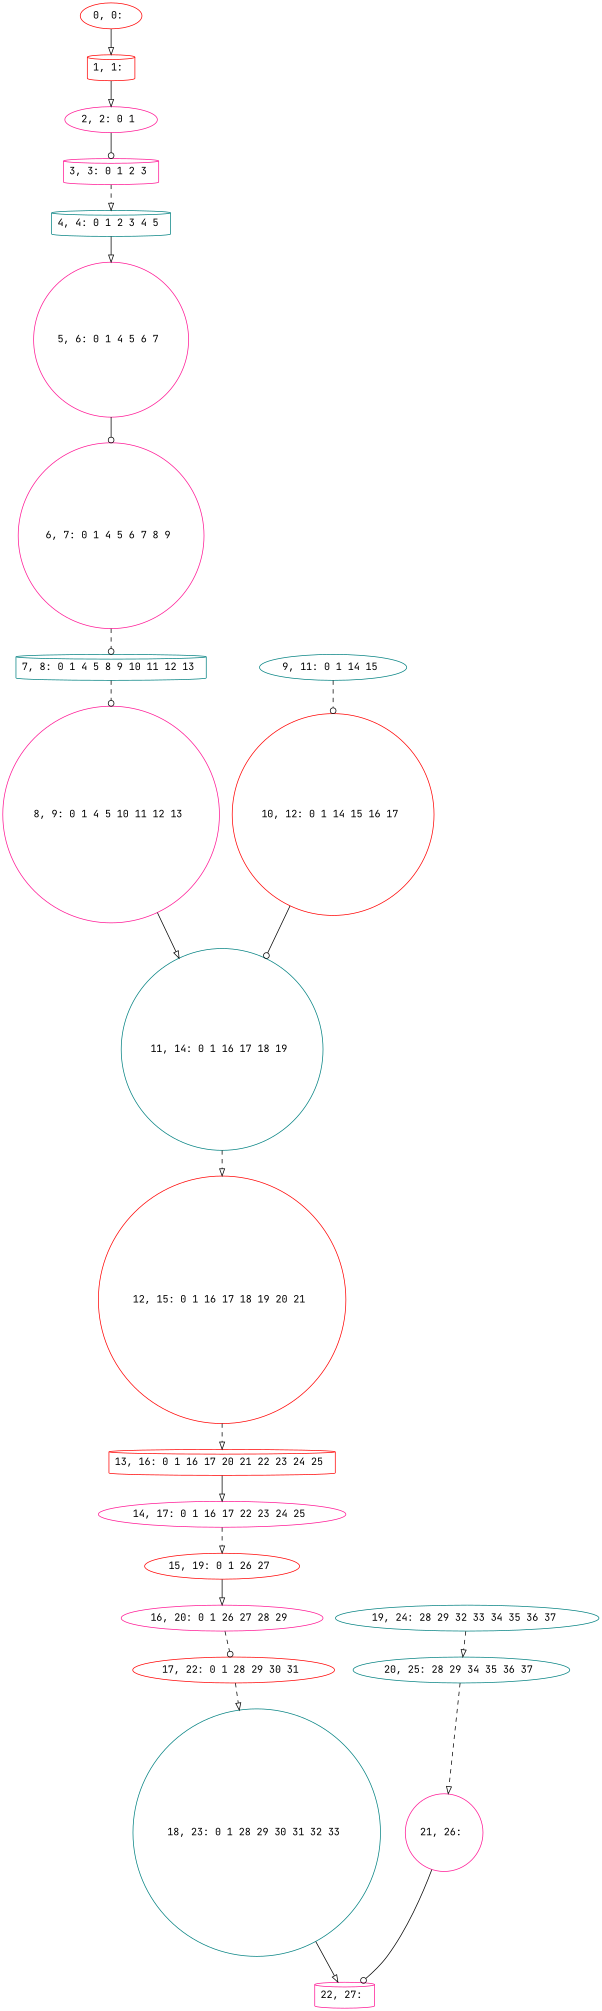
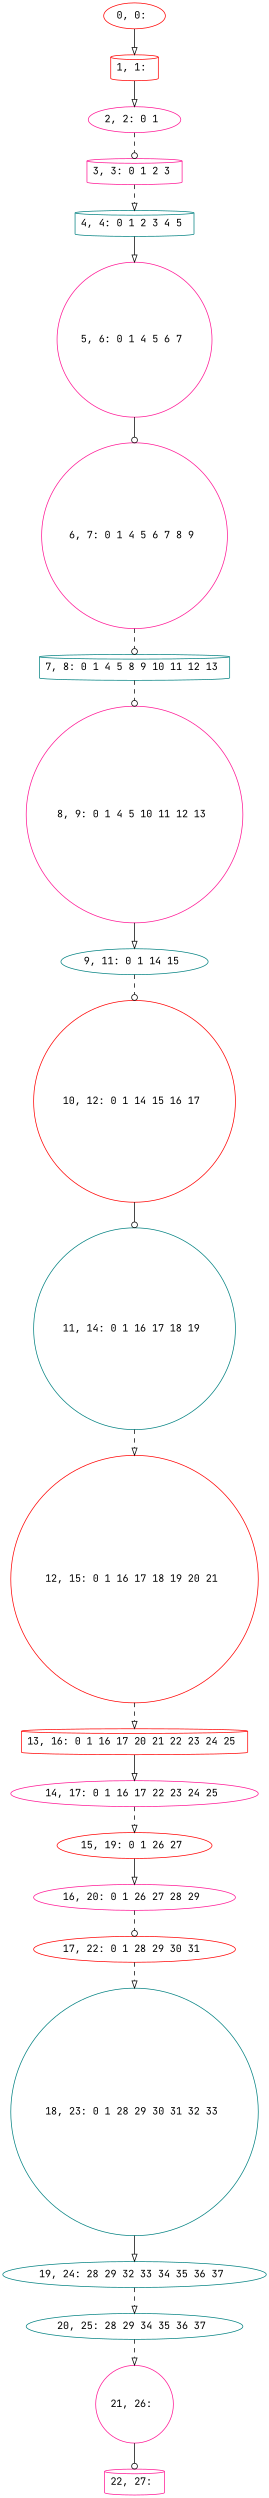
edge "2, 2: 0 1" -> "3, 3: 0 1 2 3": style solid -> dashed
edge "8, 9: 0 1 4 5 10 11 12 13" -> "11, 14: 0 1 16 17 18 19": now "8, 9: 0 1 4 5 10 11 12 13" -> "9, 11: 0 1 14 15"
edge "18, 23: 0 1 28 29 30 31 32 33" -> "22, 27:": now "18, 23: 0 1 28 29 30 31 32 33" -> "19, 24: 28 29 32 33 34 35 36 37"
